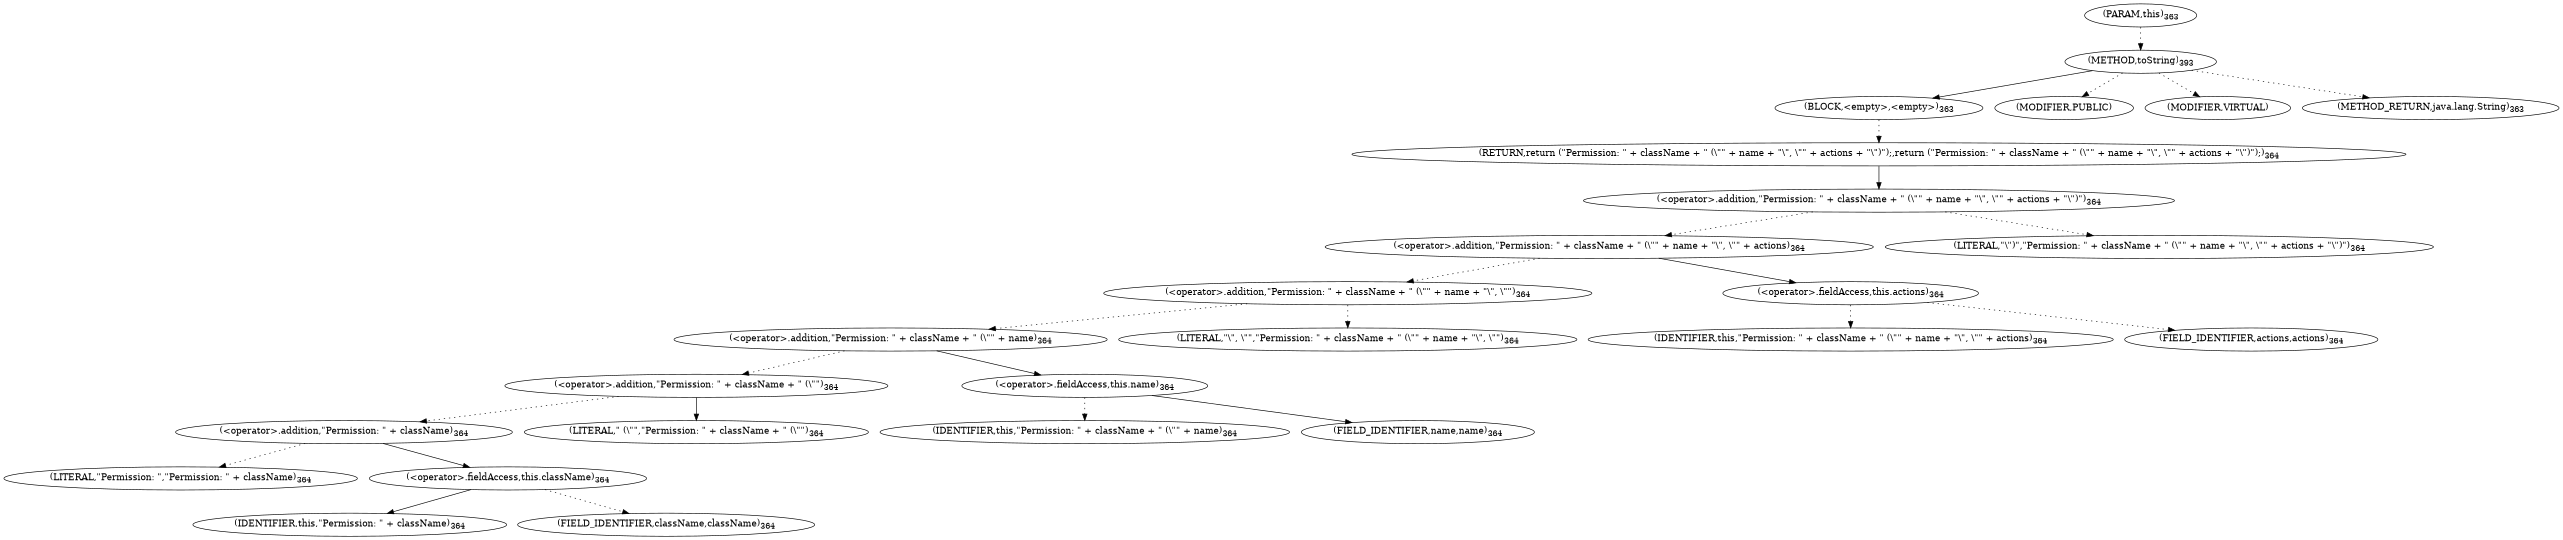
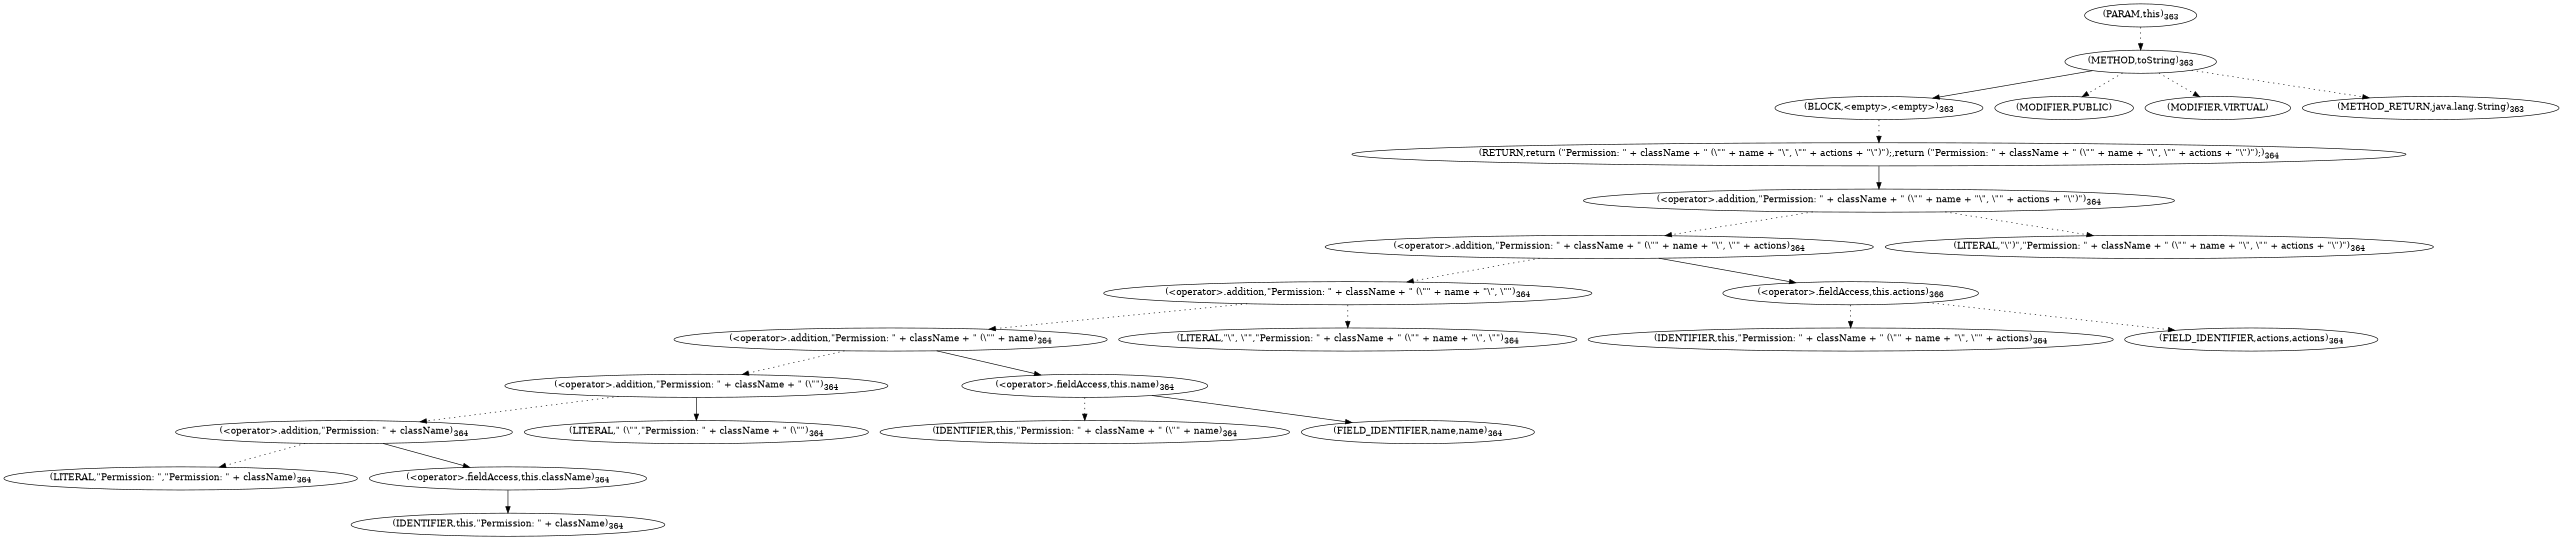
node "(METHOD,toString)": text "393" -> "363"
node "(<operator>.fieldAccess,this.actions)": text "364" -> "366"
node "(FIELD_IDENTIFIER,className,className)": removed
